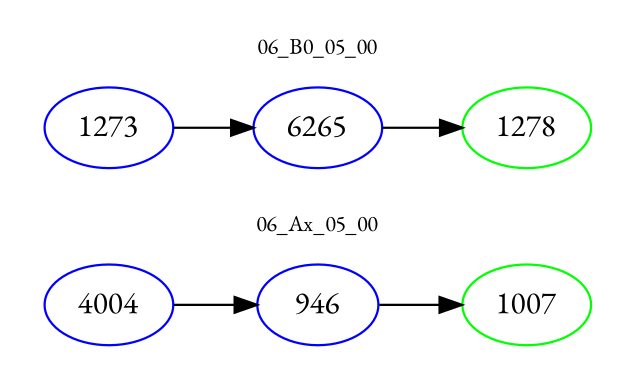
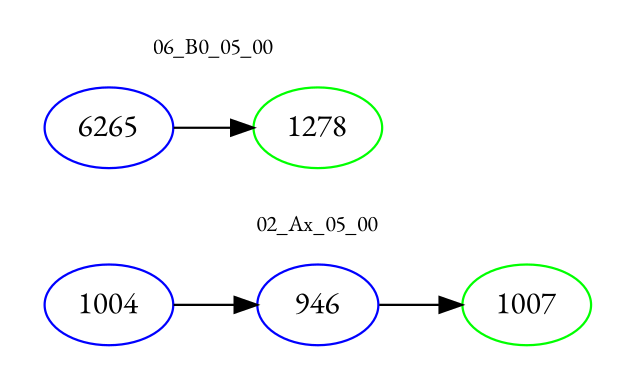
node "1273": removed
cluster "06_Ax_05_00": label "06_Ax_05_00" -> "02_Ax_05_00"
node "4004": label "4004" -> "1004"
